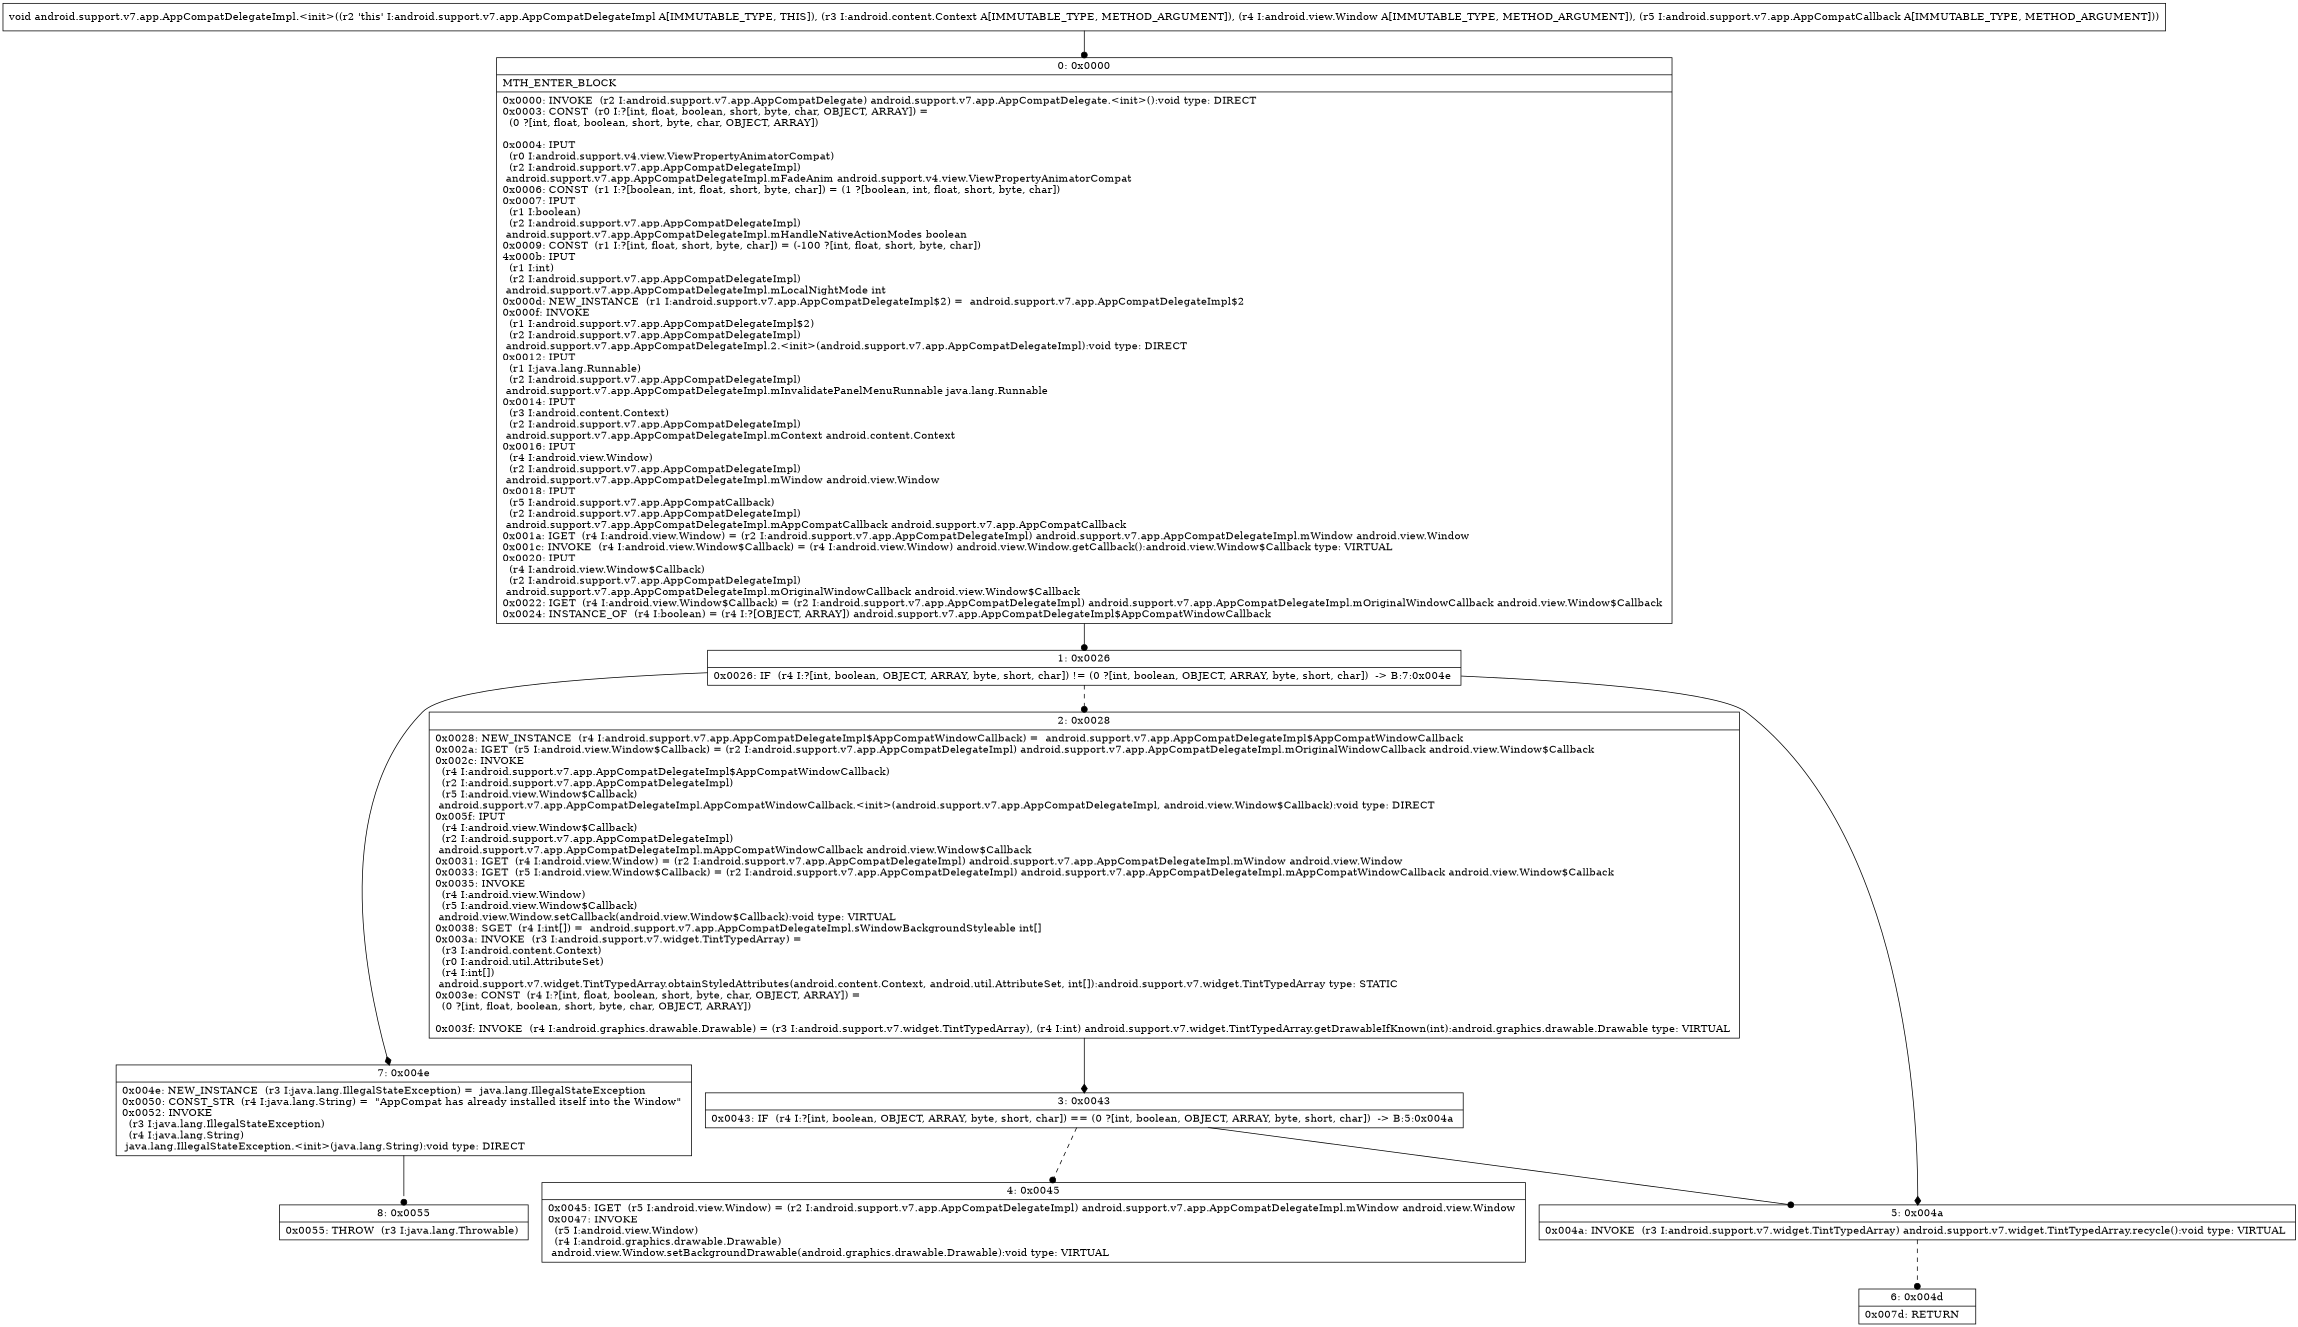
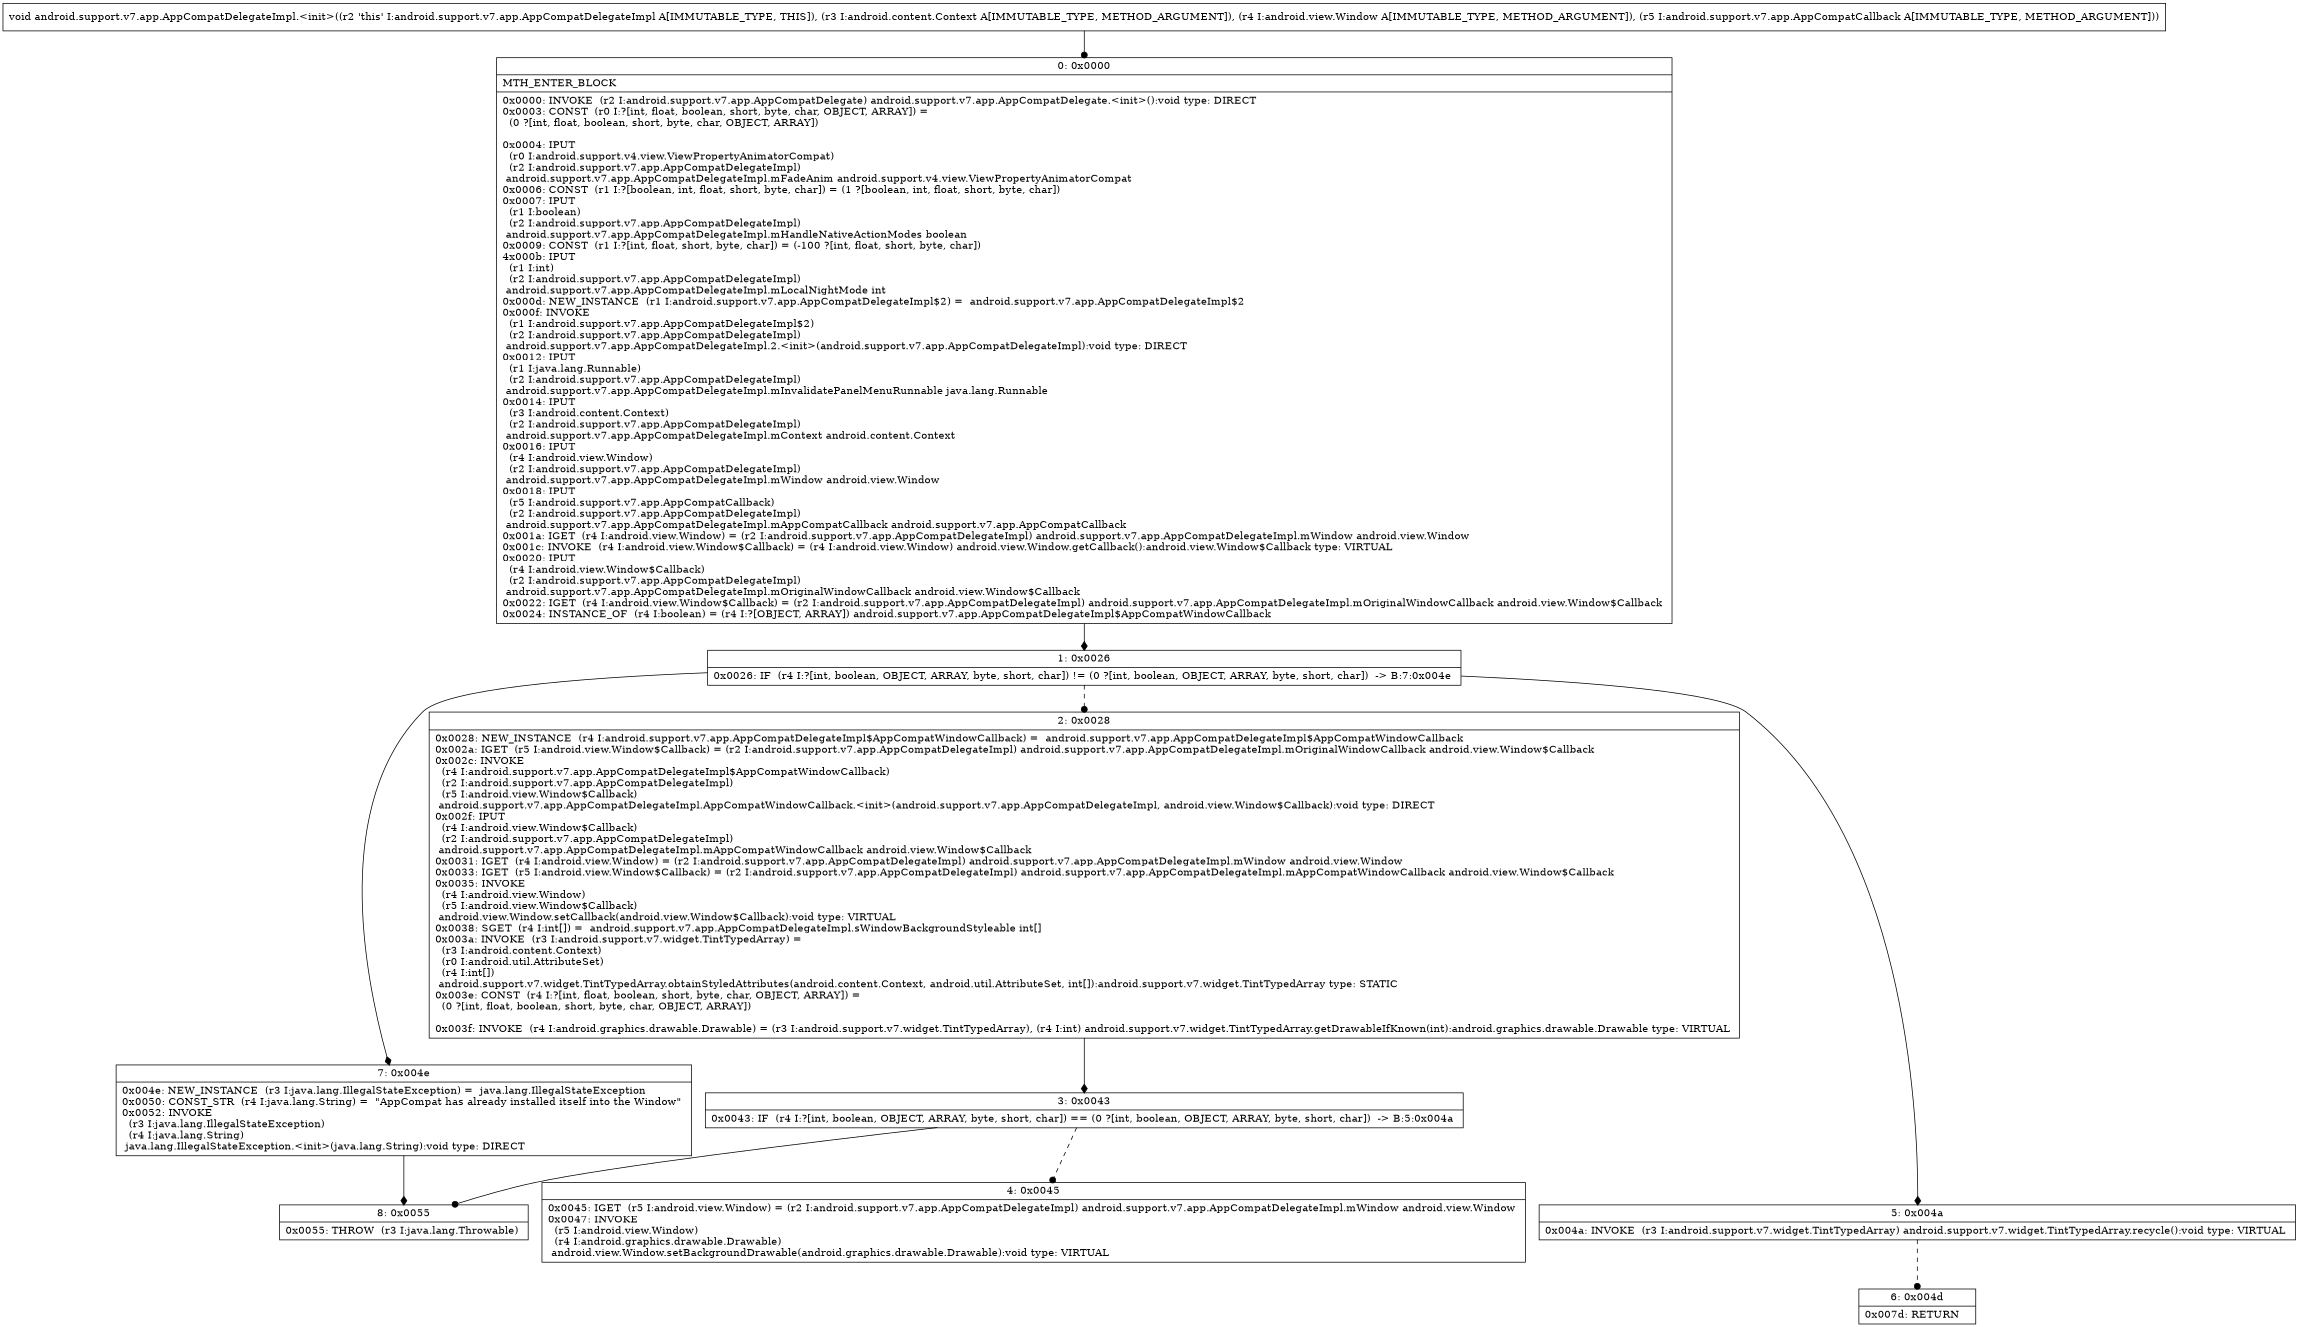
edge "0: 0x0000" -> "1: 0x0026": arrowhead dot -> diamond
node "2: 0x0028": text "0x005f: IPUT" -> "0x002f: IPUT"
edge "3: 0x0043" -> "5: 0x004a": now "3: 0x0043" -> "8: 0x0055"
edge "7: 0x004e" -> "8: 0x0055": arrowhead dot -> diamond
